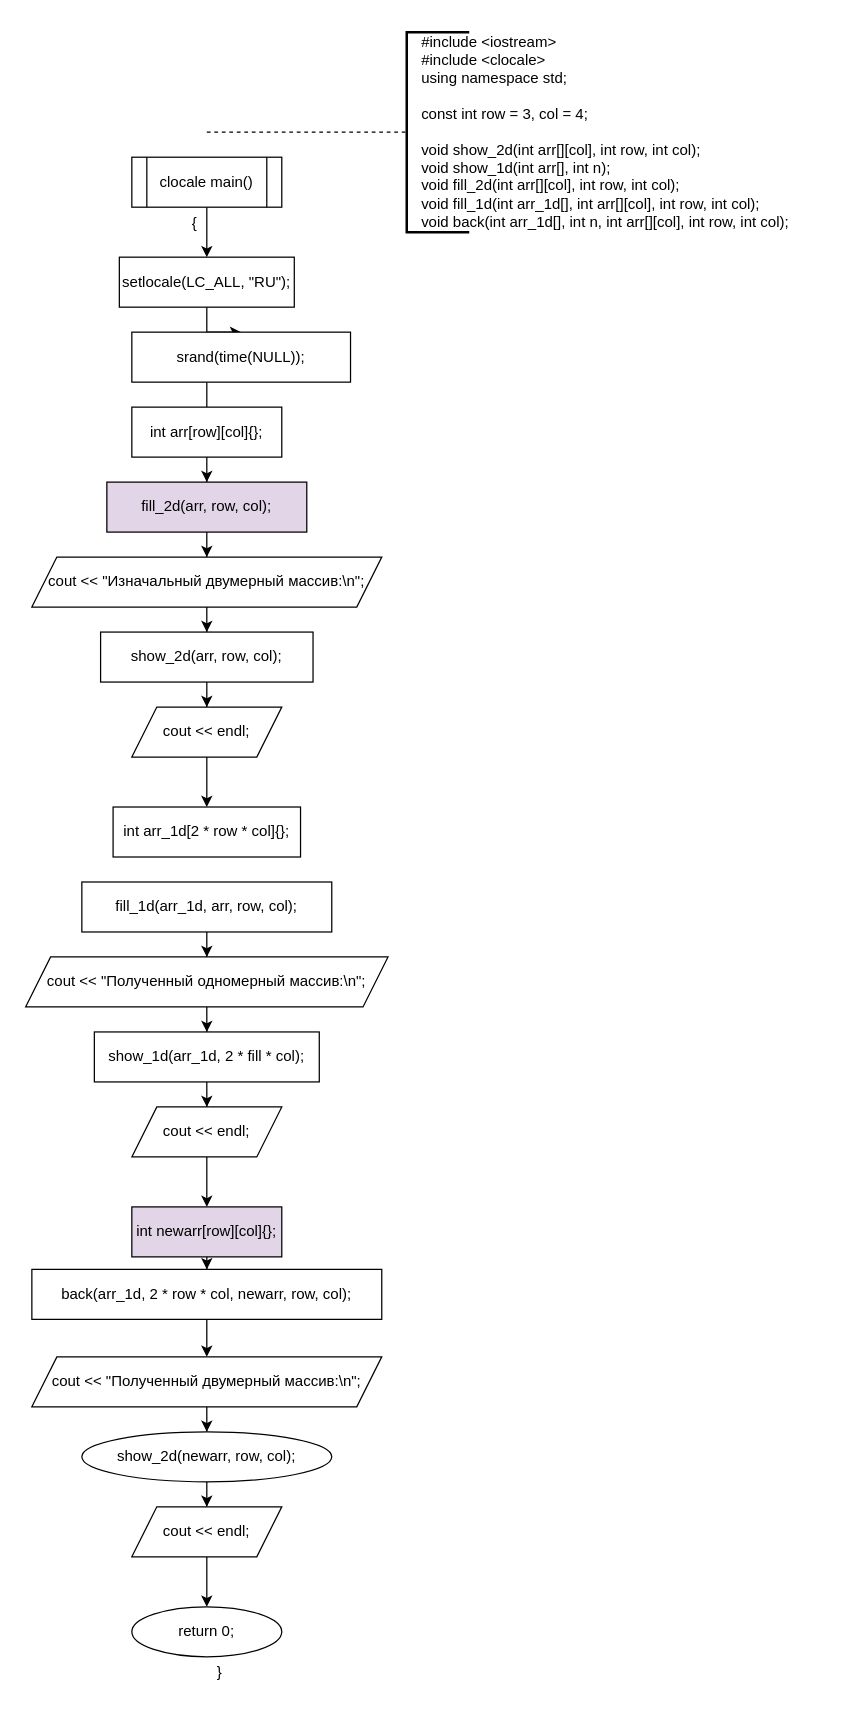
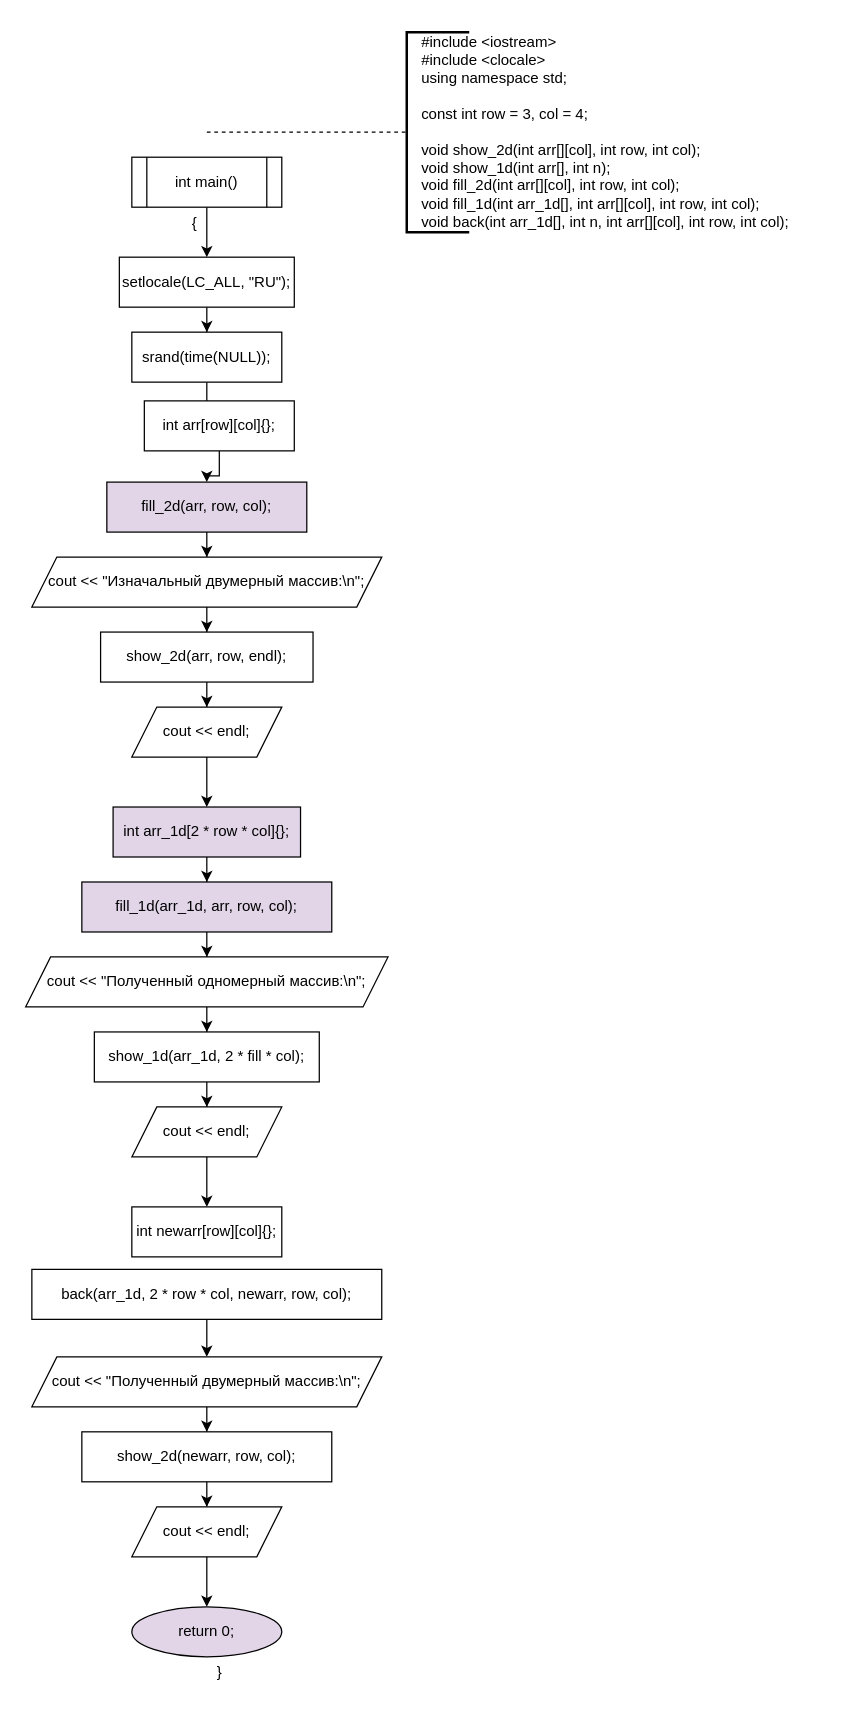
node "clocale main()": label "clocale main()" -> "int main()"
node "srand(time(NULL));": size 219x50 -> 150x50
node "int arr[row][col]{};": moved (207, 432) -> (219, 426)
node "show_2d(arr, row, col);": label "show_2d(arr, row, col);" -> "show_2d(arr, row, endl);"
node "int arr_1d[2 * row * col]{};": fillcolor #ffffff -> #e1d5e7
edge "int arr_1d[2 * row * col]{};" -> "fill_1d(arr_1d, arr, row, col);": added
node "fill_1d(arr_1d, arr, row, col);": fillcolor #ffffff -> #e1d5e7
node "int newarr[row][col]{};": fillcolor #e1d5e7 -> #ffffff
edge "int newarr[row][col]{};" -> "back(arr_1d, 2 * row * col, newarr, row, col);": removed
node "show_2d(newarr, row, col);": shape ellipse -> rectangle
node "return 0;": fillcolor #ffffff -> #e1d5e7
